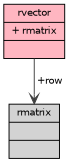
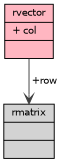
node "rvector": text "+ rmatrix" -> "+ col"
